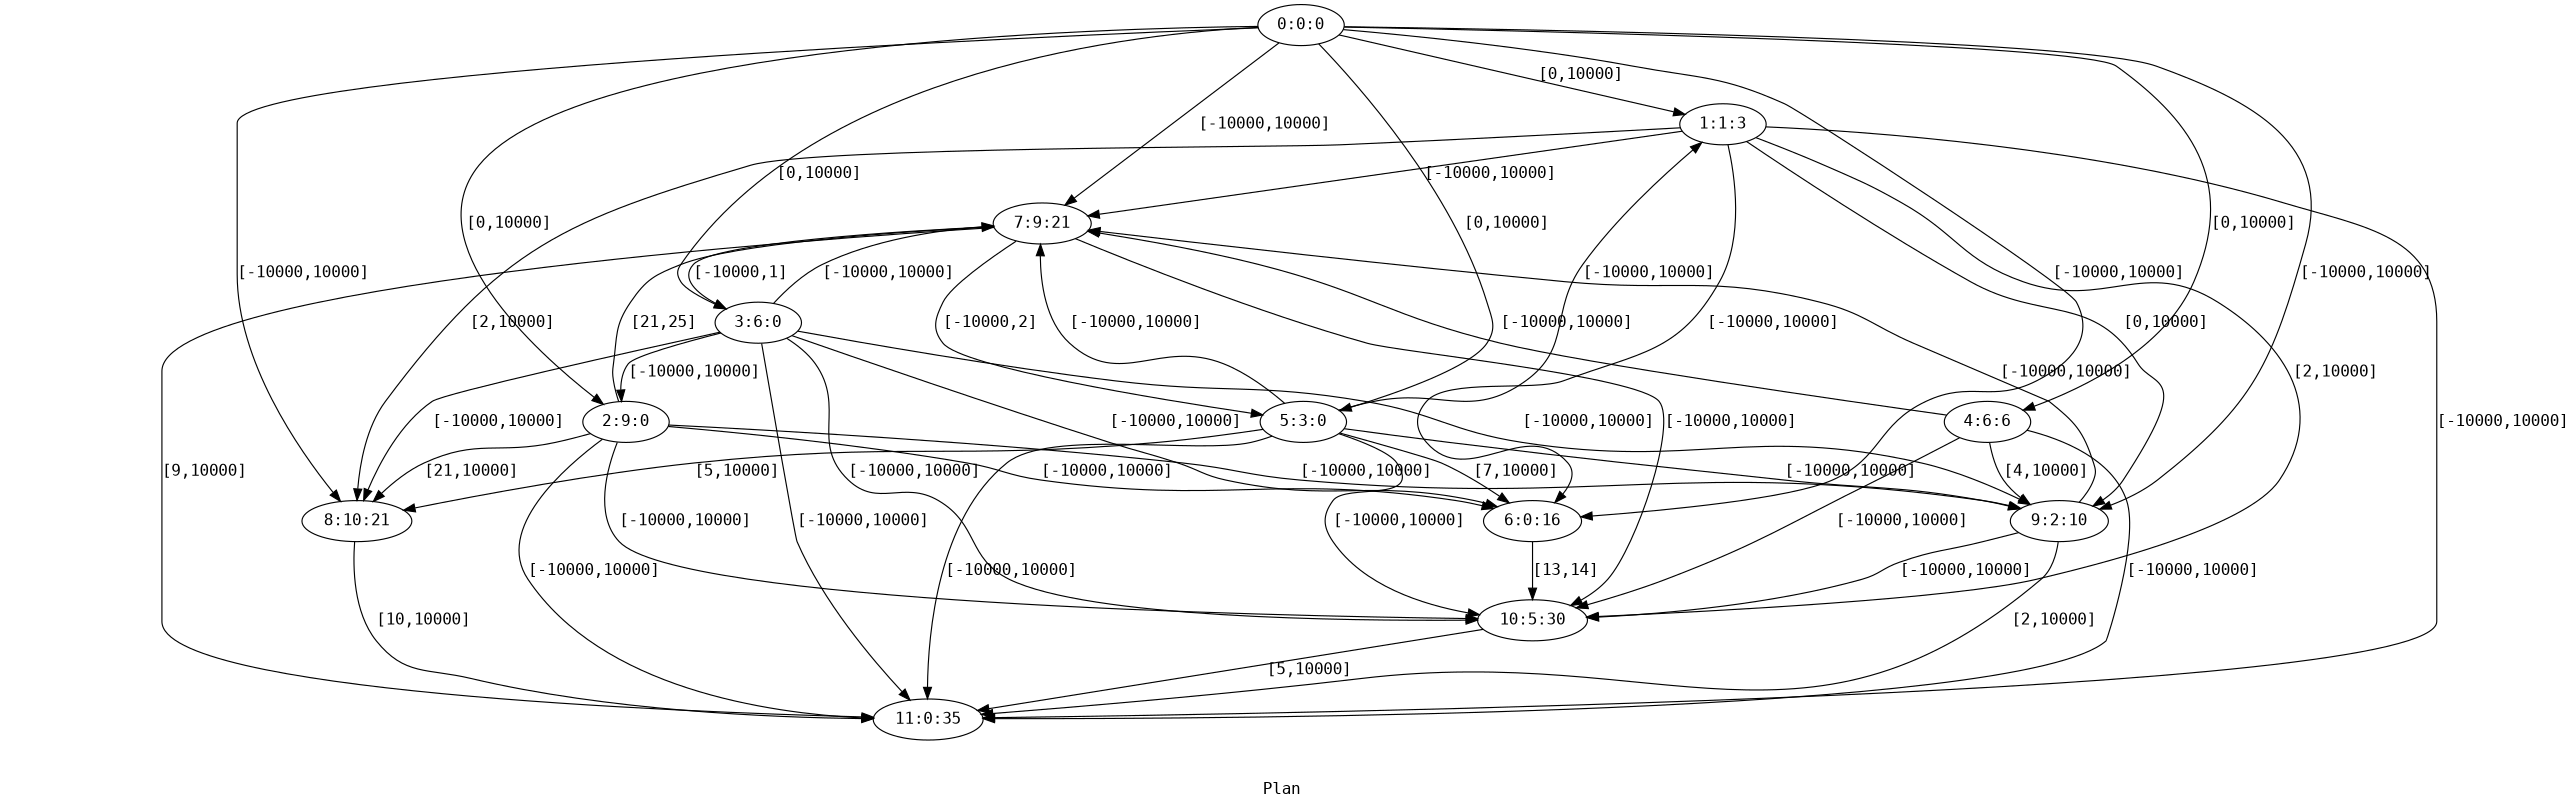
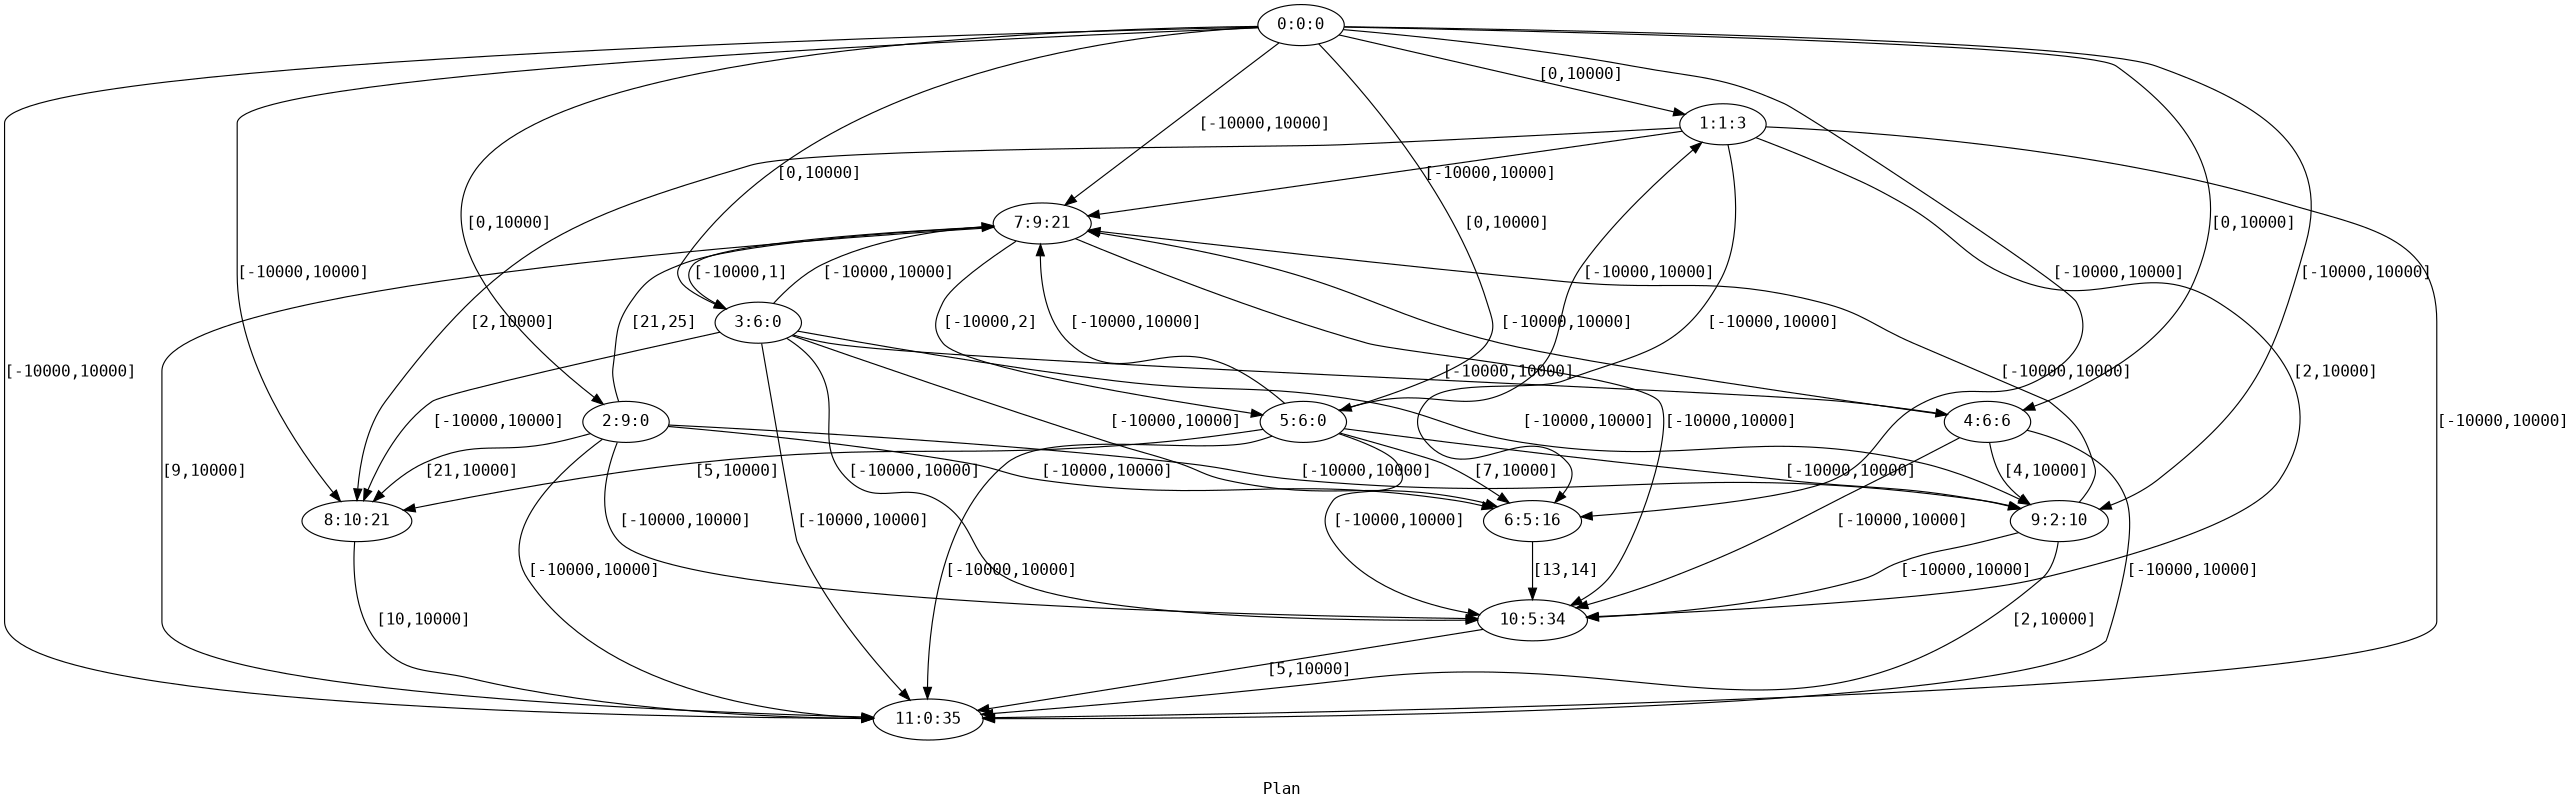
edge "0:0:0" -> "11:0:35": added, label "[-10000,10000]"
edge "1:1:3" -> "9:2:10": removed, label "[0,10000]"
edge "3:6:0" -> "2:9:0": now "3:6:0" -> "4:6:6"
node "5:3:0": label "5:3:0" -> "5:6:0"
node "6:0:16": label "6:0:16" -> "6:5:16"
node "10:5:30": label "10:5:30" -> "10:5:34"
